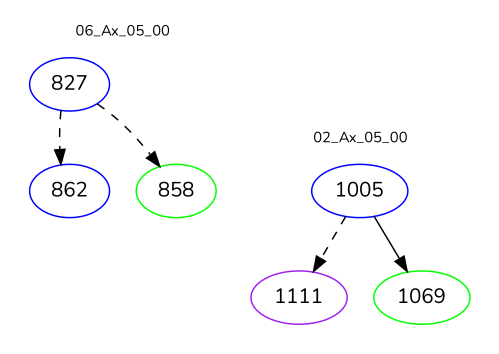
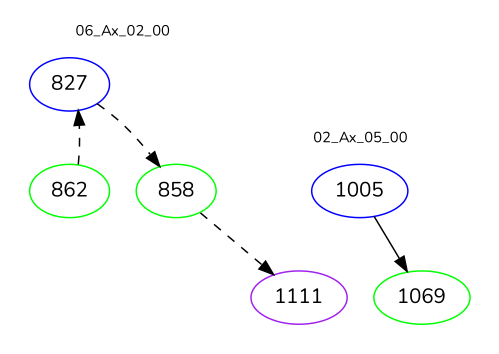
cluster "06_Ax_05_00": label "06_Ax_05_00" -> "06_Ax_02_00"
edge "827" -> "862": reversed
node "862": color blue -> green
edge "1005" -> "1111": now "858" -> "1111"
